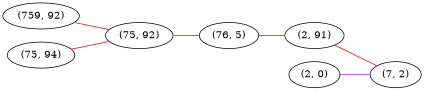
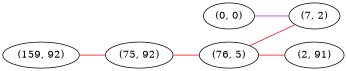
node "(759, 92)": label "(759, 92)" -> "(159, 92)"
node "(75, 94)": removed
edge "(2, 91)" -- "(7, 2)": now "(76, 5)" -- "(7, 2)"
node "(2, 0)": label "(2, 0)" -> "(0, 0)"
